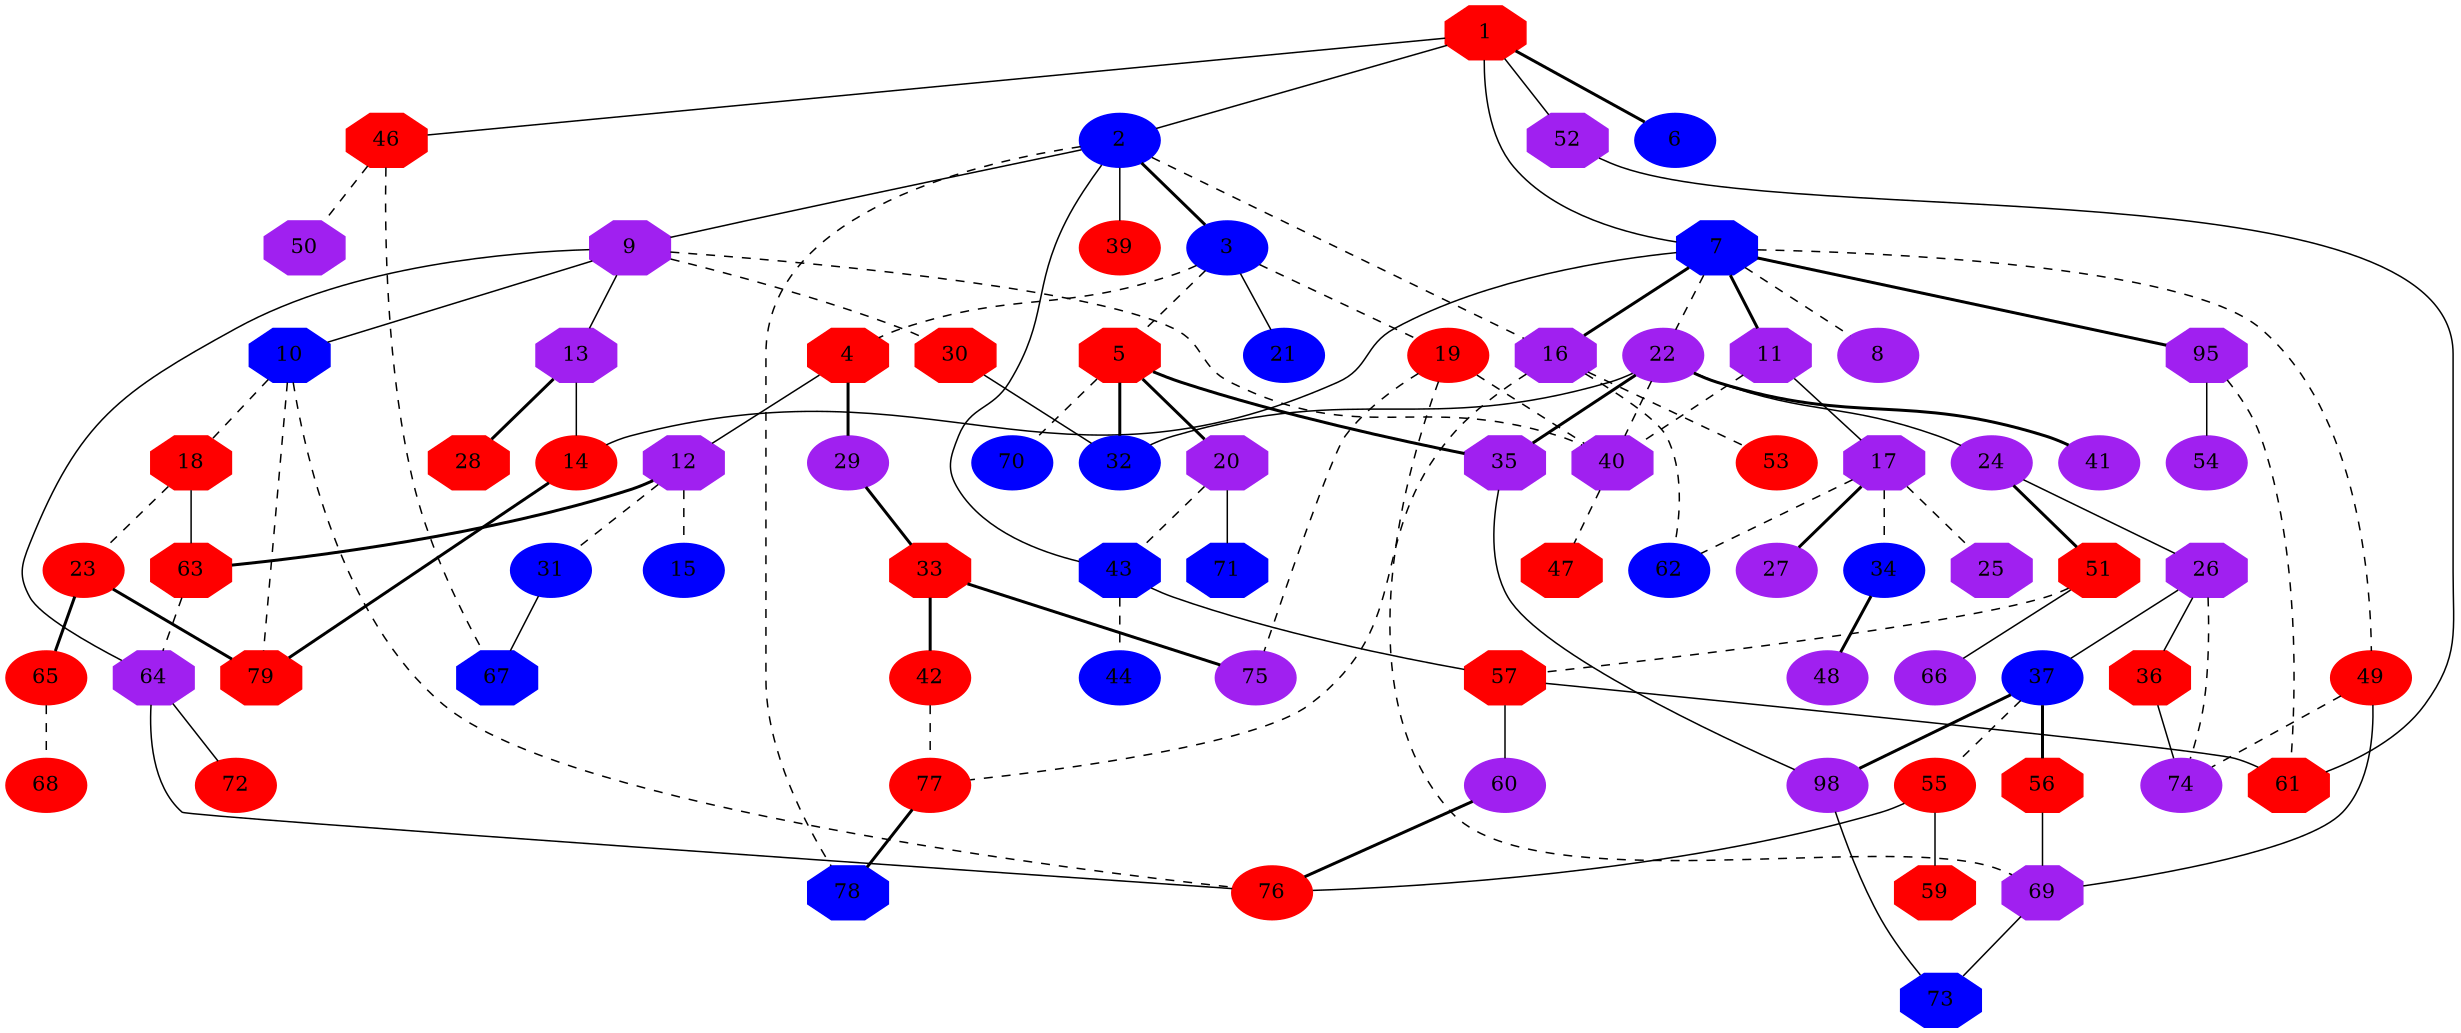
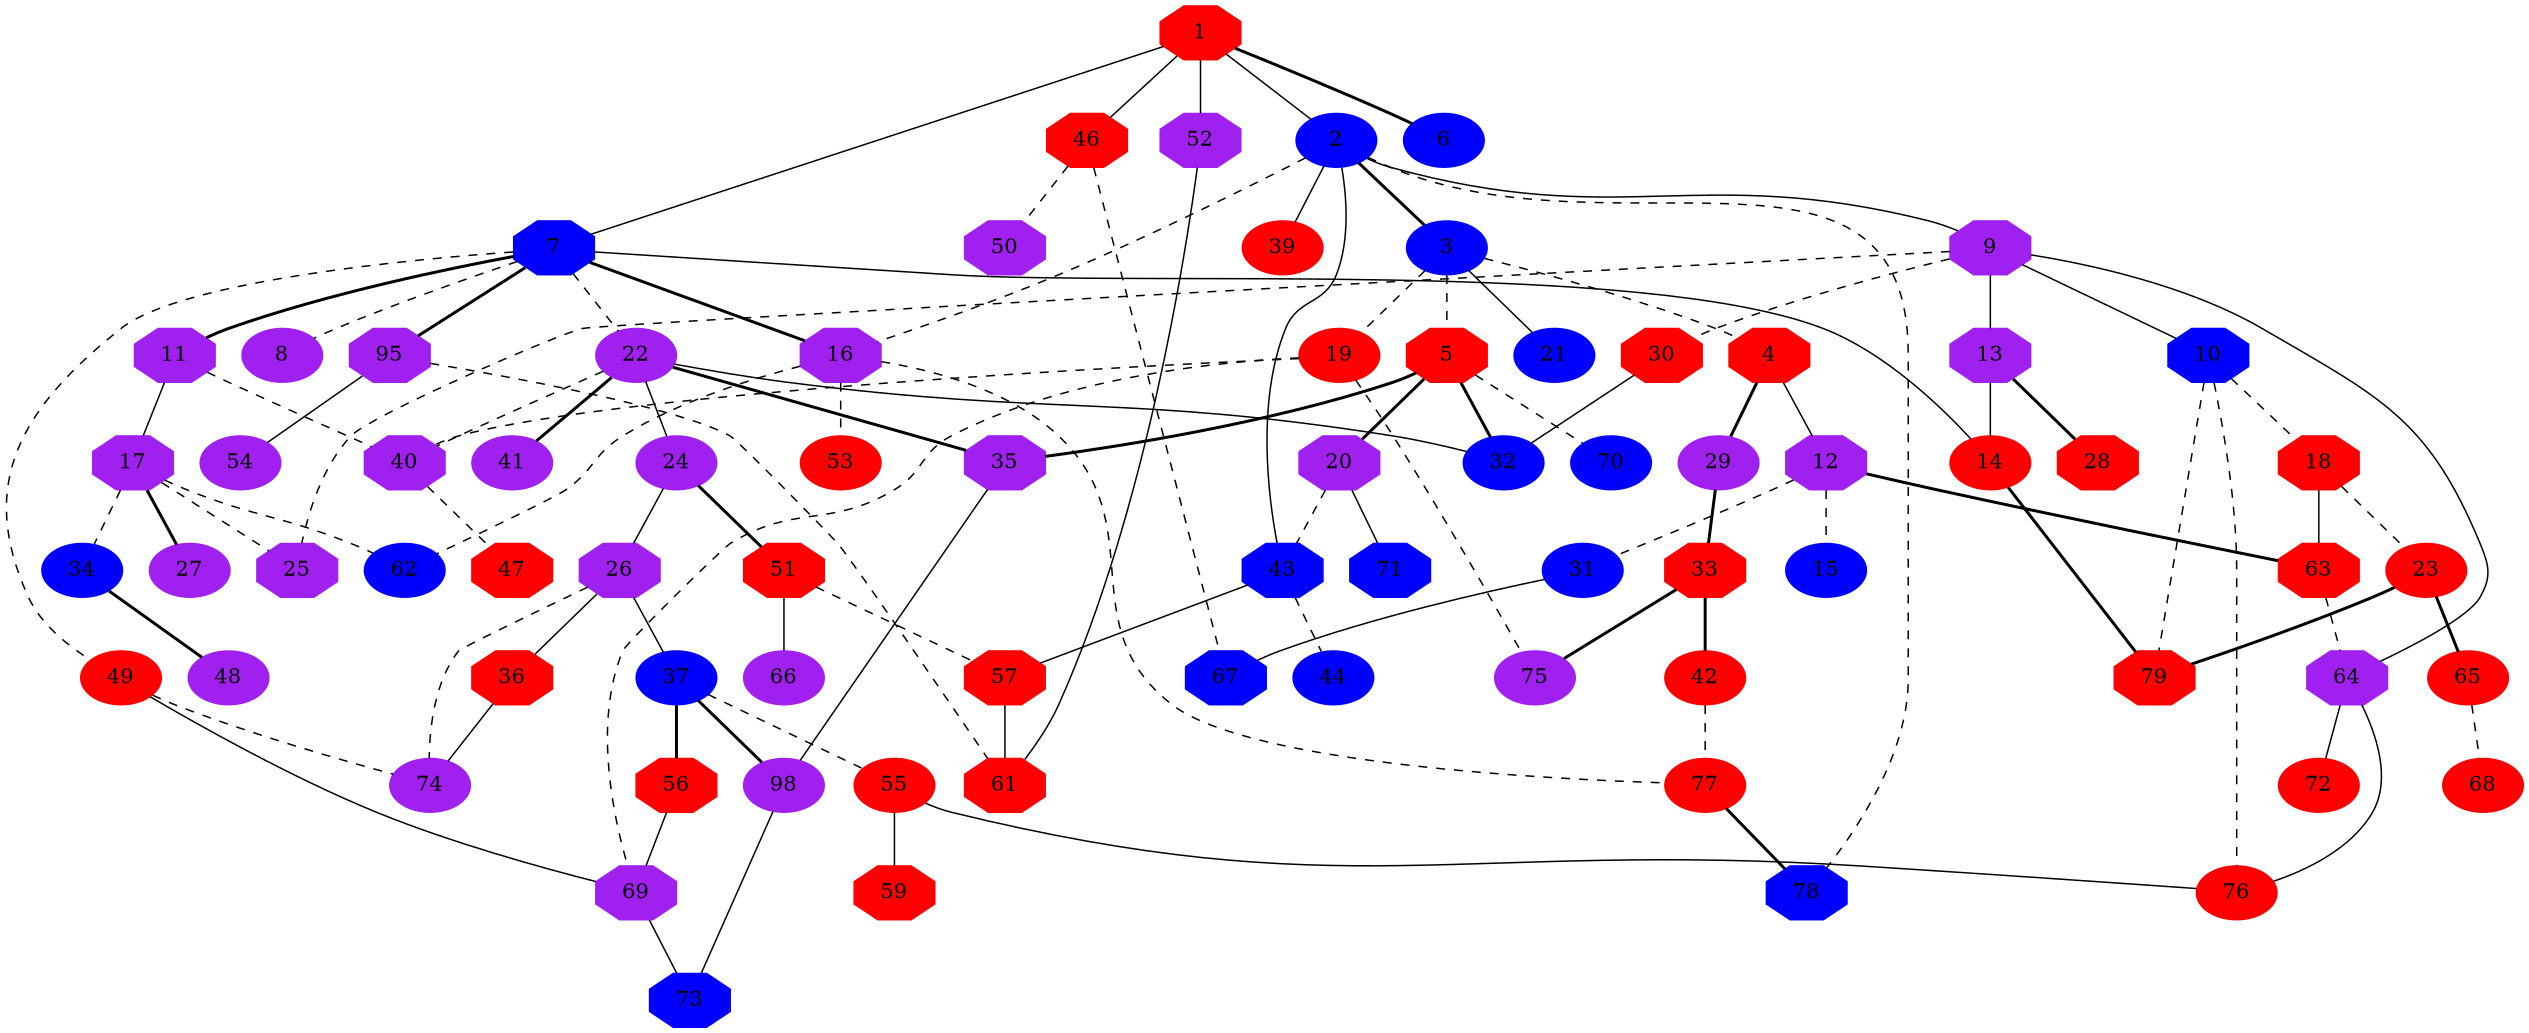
edge "9" -- "40": now "9" -- "25"
node "60": removed
